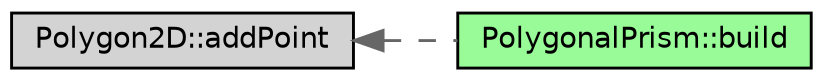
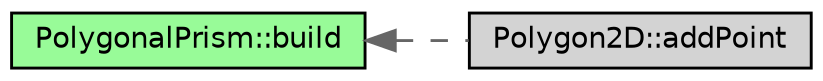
edge "PolygonalPrism::build" -> "Polygon2D::addPoint": reversed
